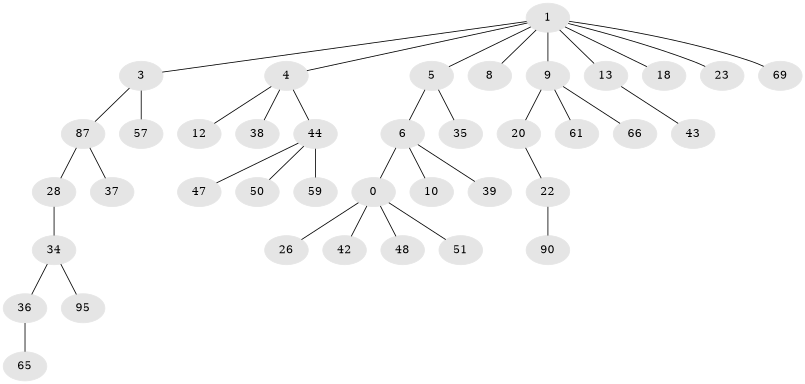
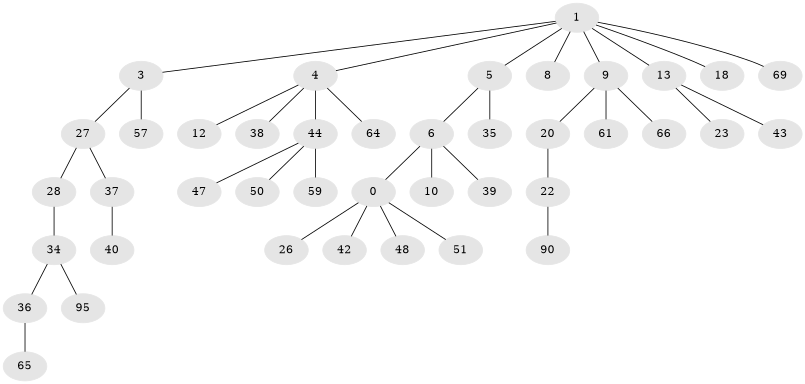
edge "1" -- "23": now "13" -- "23"
node "87": label "87" -> "27"
node "64": added
node "40": added
